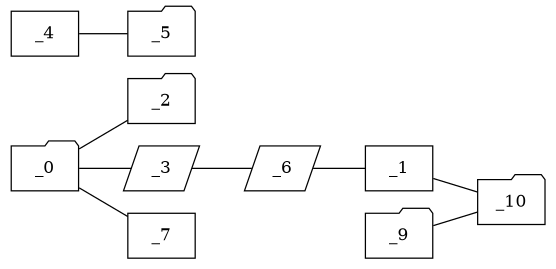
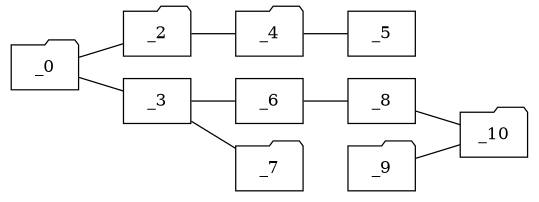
node "_4": shape box -> folder
node "_5": shape folder -> box
edge "_2" -- "_4": added
node "_3": shape parallelogram -> box
node "_6": shape parallelogram -> box
node "_1": label "_1" -> "_8"
edge "_0" -- "_7": now "_3" -- "_7"
node "_7": shape box -> folder
